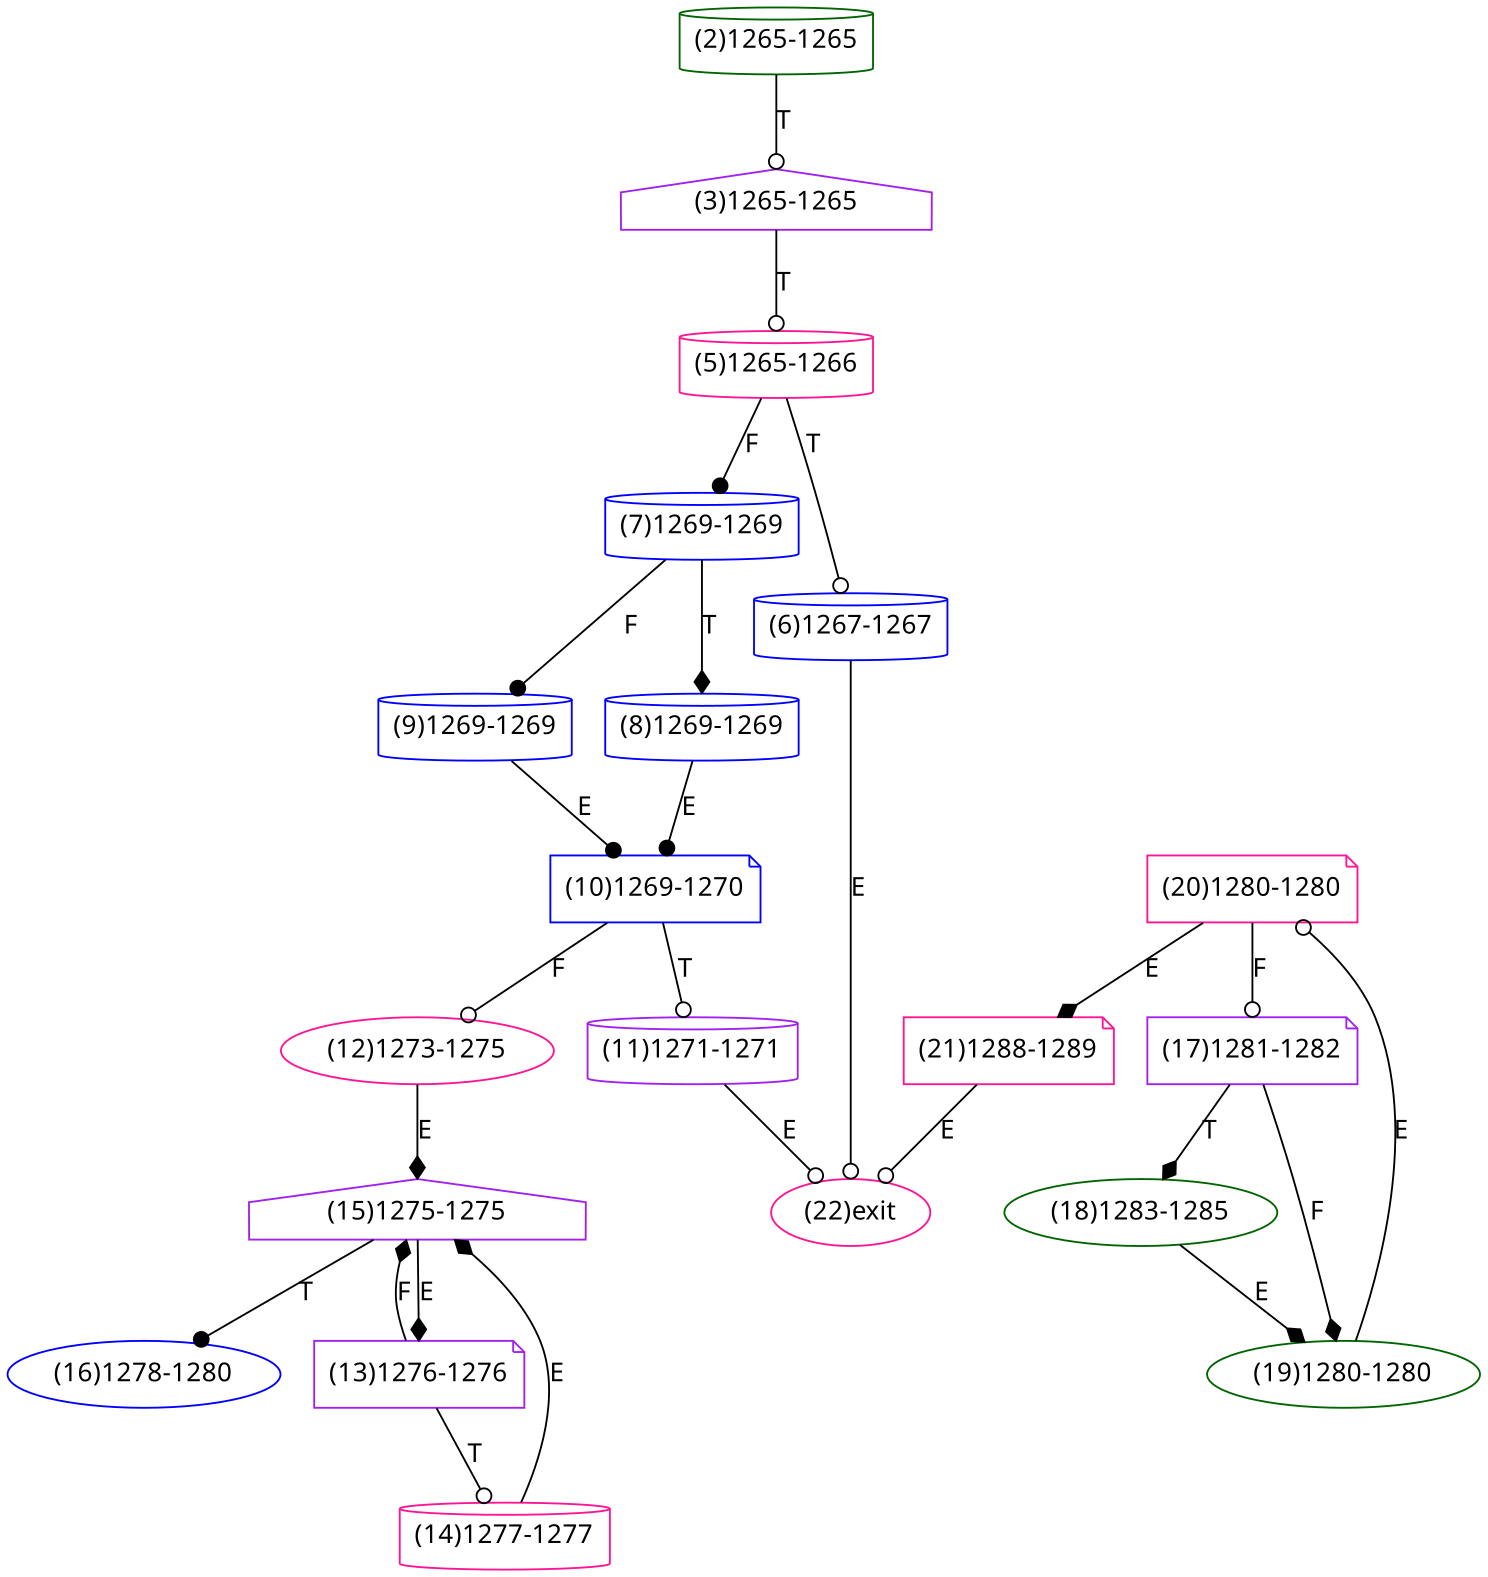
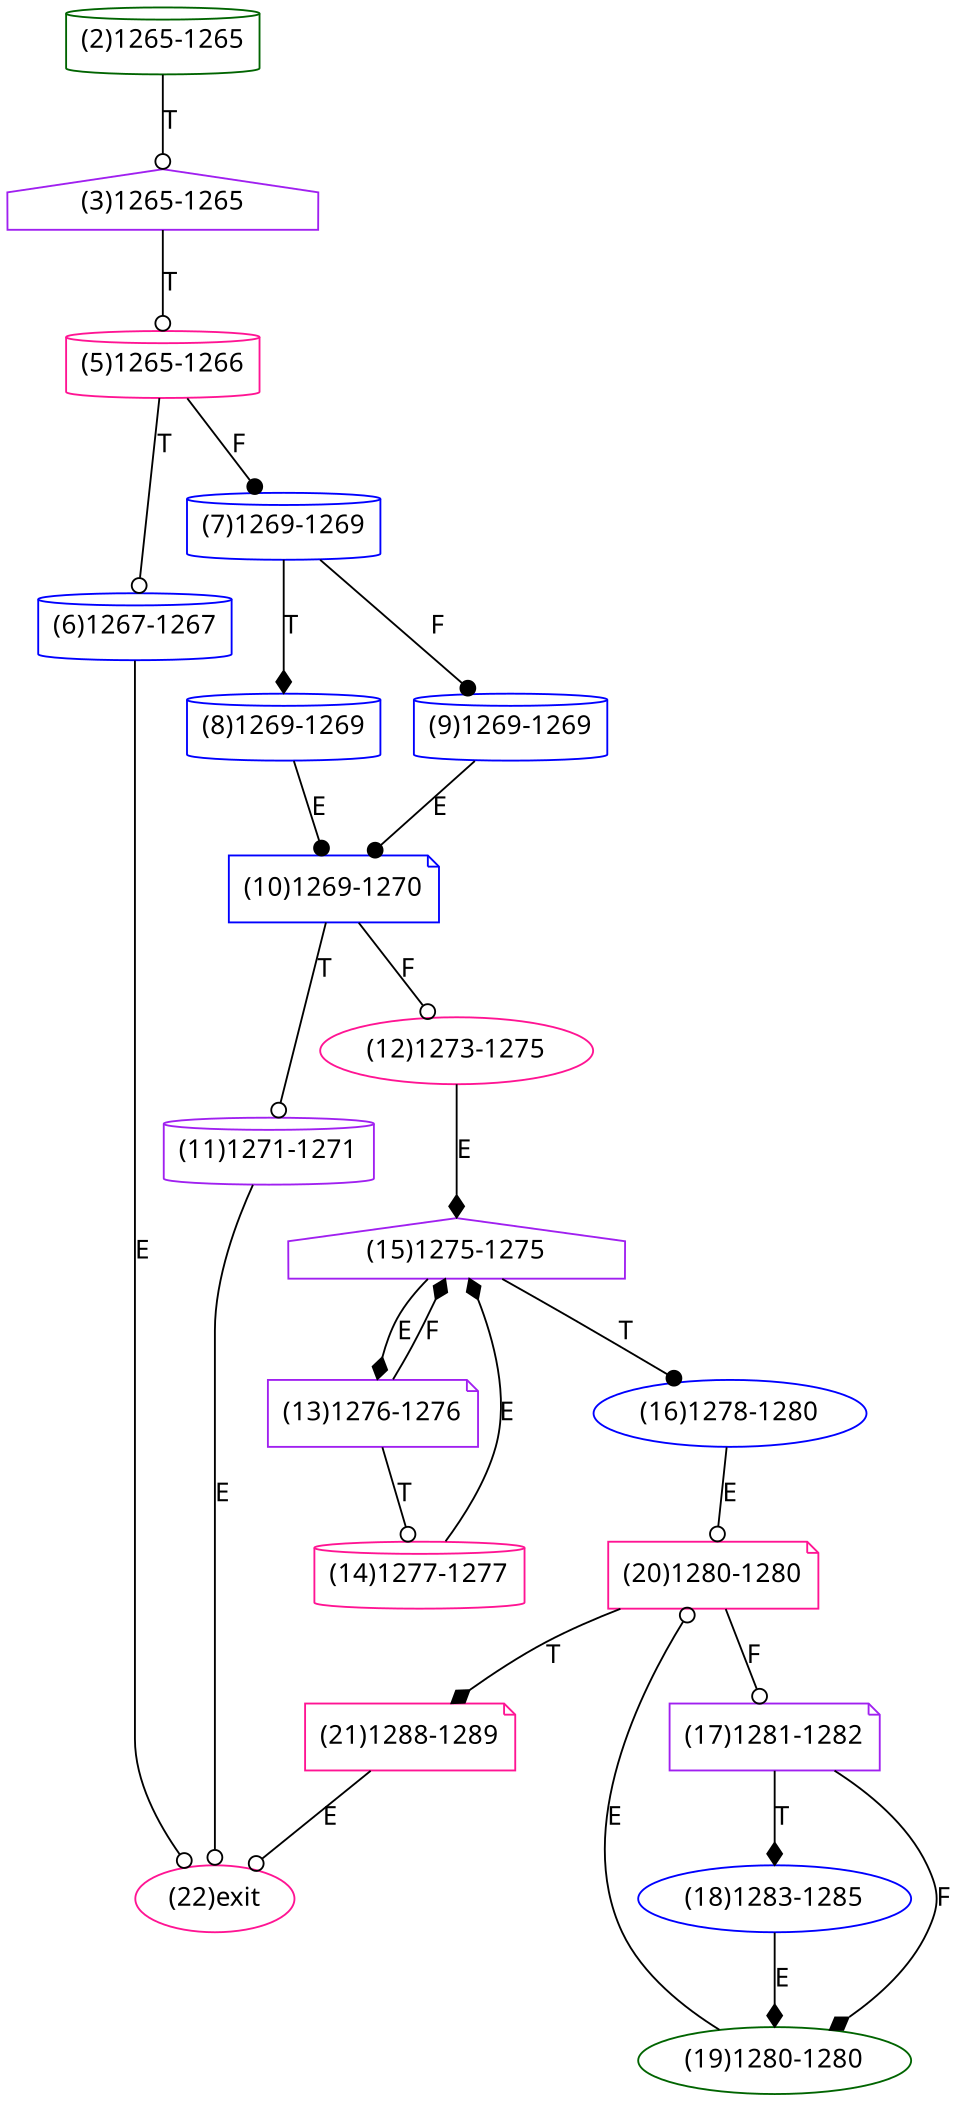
edge "(20)1280-1280" -> "(21)1288-1289": label "E" -> "T"
node "(18)1283-1285": color darkgreen -> blue
edge "(16)1278-1280" -> "(20)1280-1280": added, label "E"
